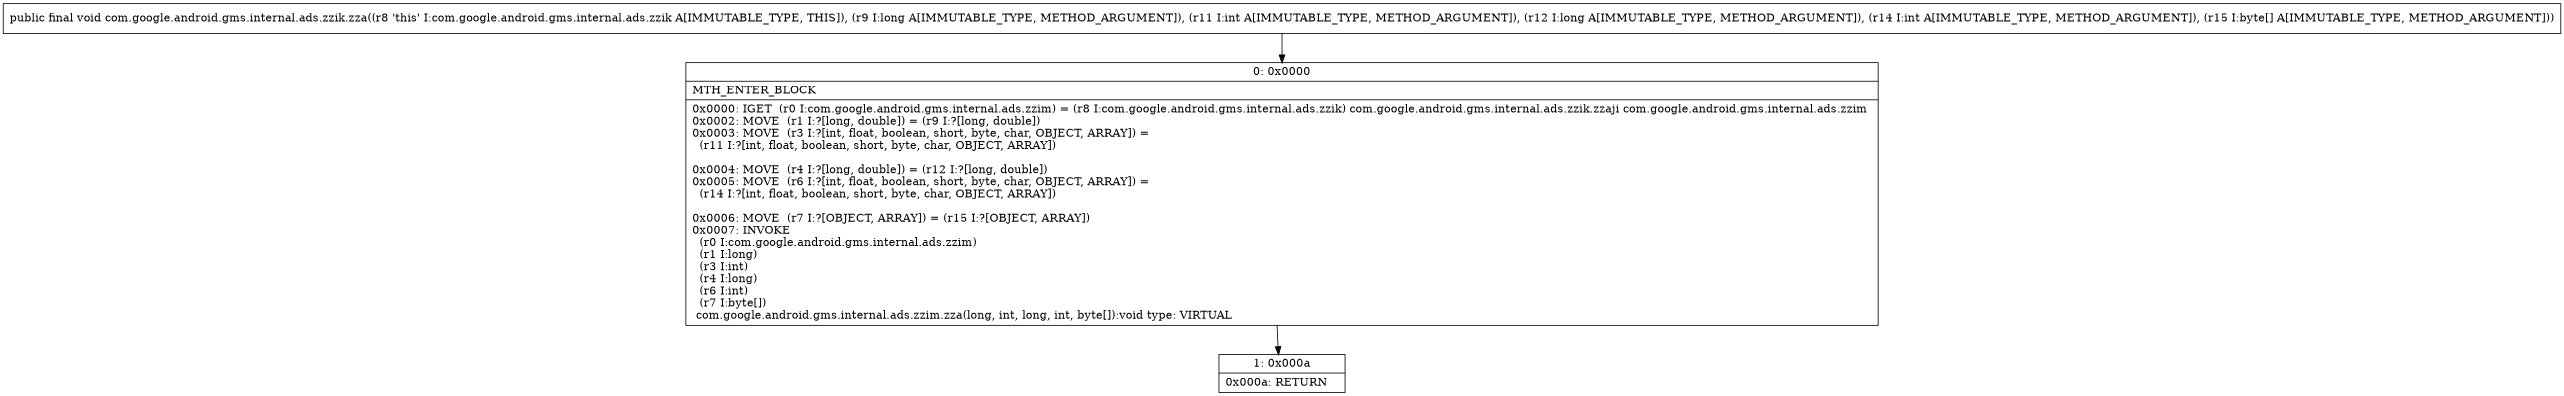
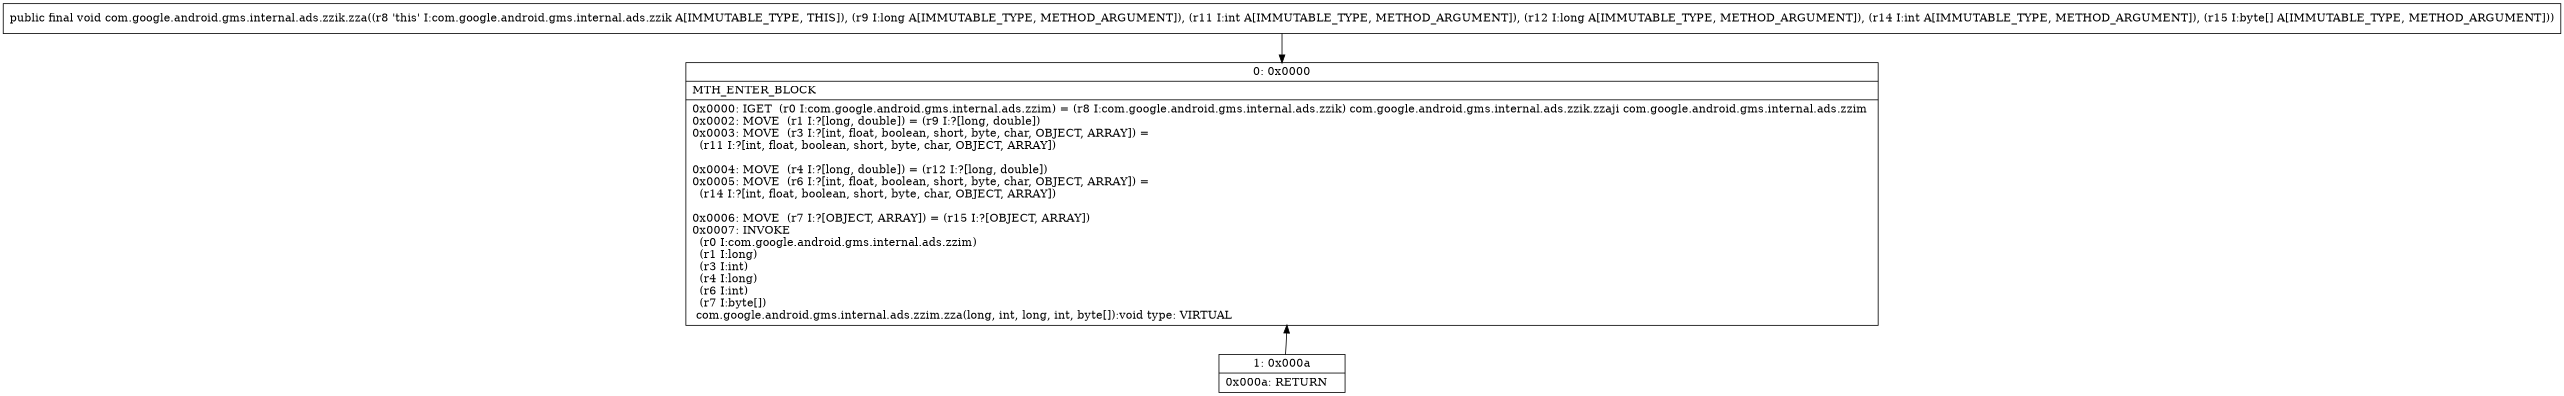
edge "0: 0x0000" -> "1: 0x000a": reversed
